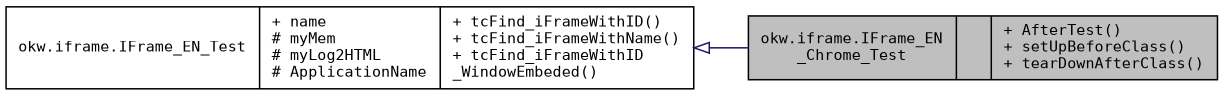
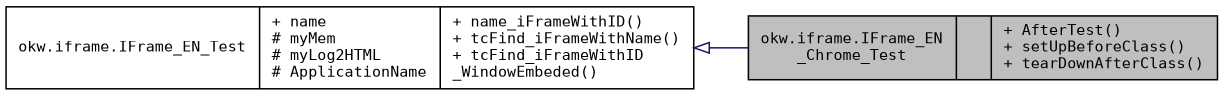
node "okw.iframe.IFrame_EN_Test": text "+ tcFind_iFrameWithID()" -> "+ name_iFrameWithID()"
